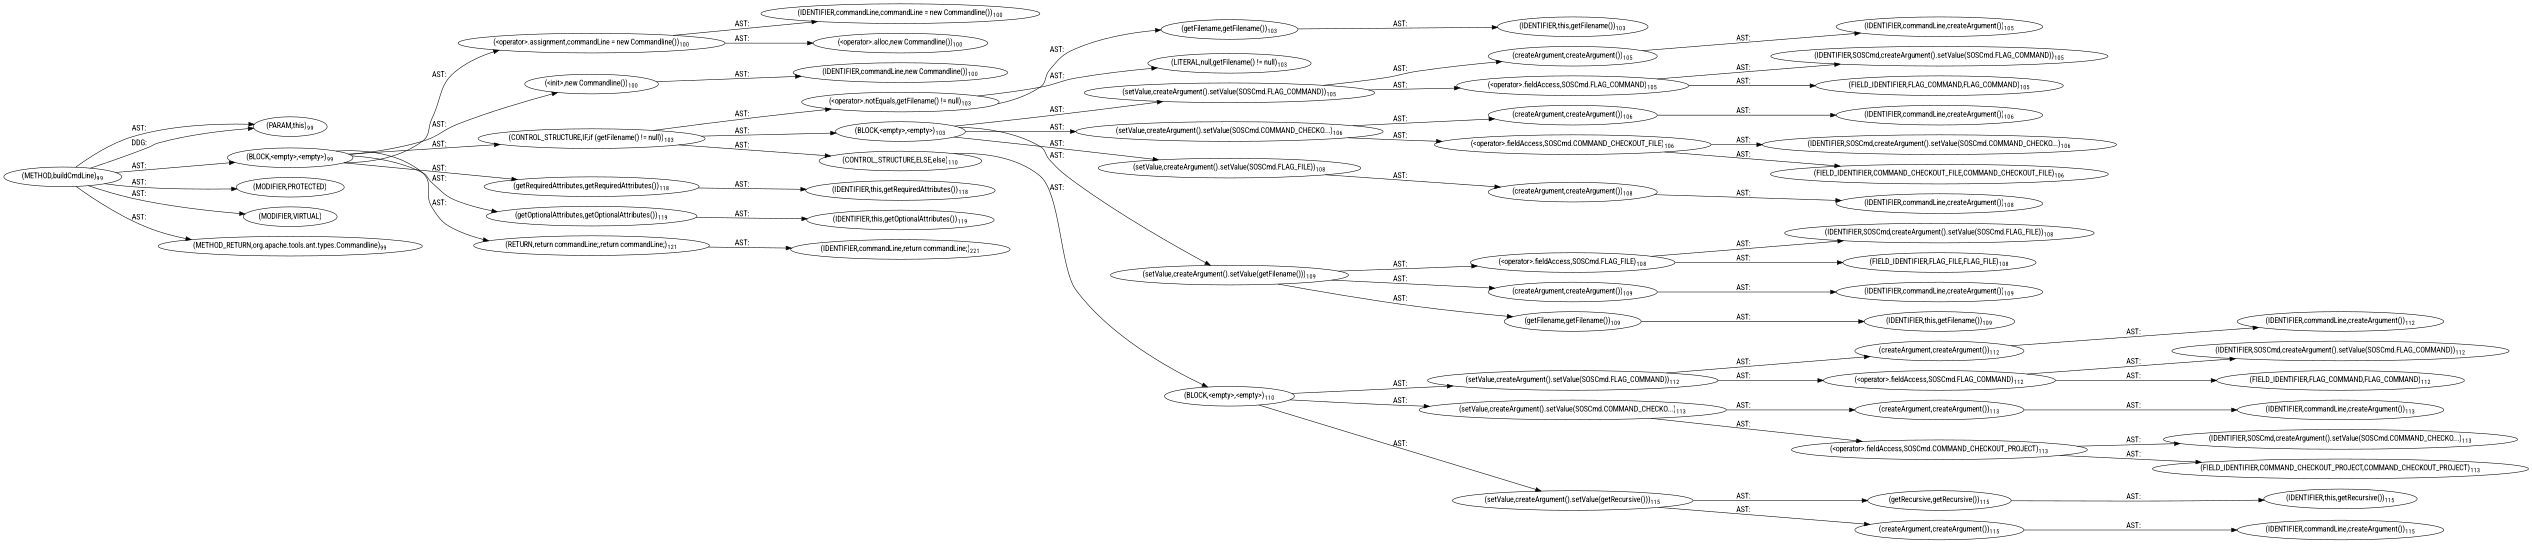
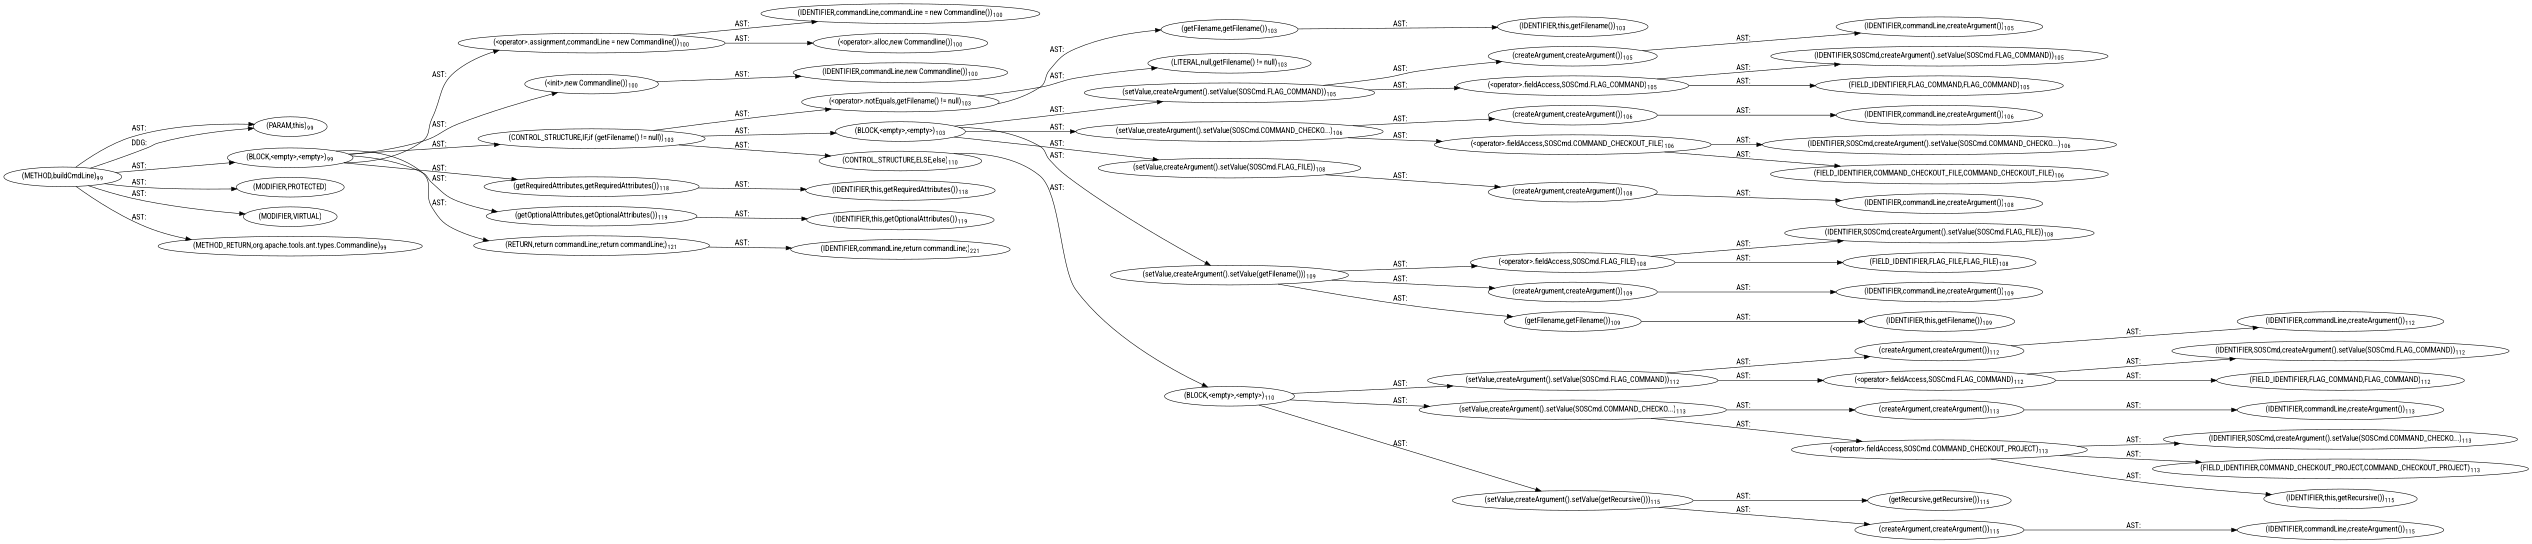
edge "(getRecursive,getRecursive())" -> "(IDENTIFIER,this,getRecursive())": now "(<operator>.fieldAccess,SOSCmd.COMMAND_CHECKOUT_PROJECT)" -> "(IDENTIFIER,this,getRecursive())"
